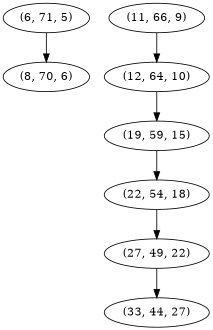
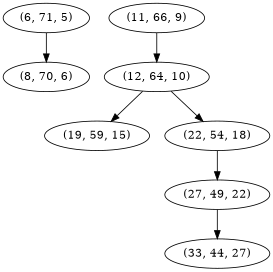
edge "(19, 59, 15)" -> "(22, 54, 18)": now "(12, 64, 10)" -> "(22, 54, 18)"
